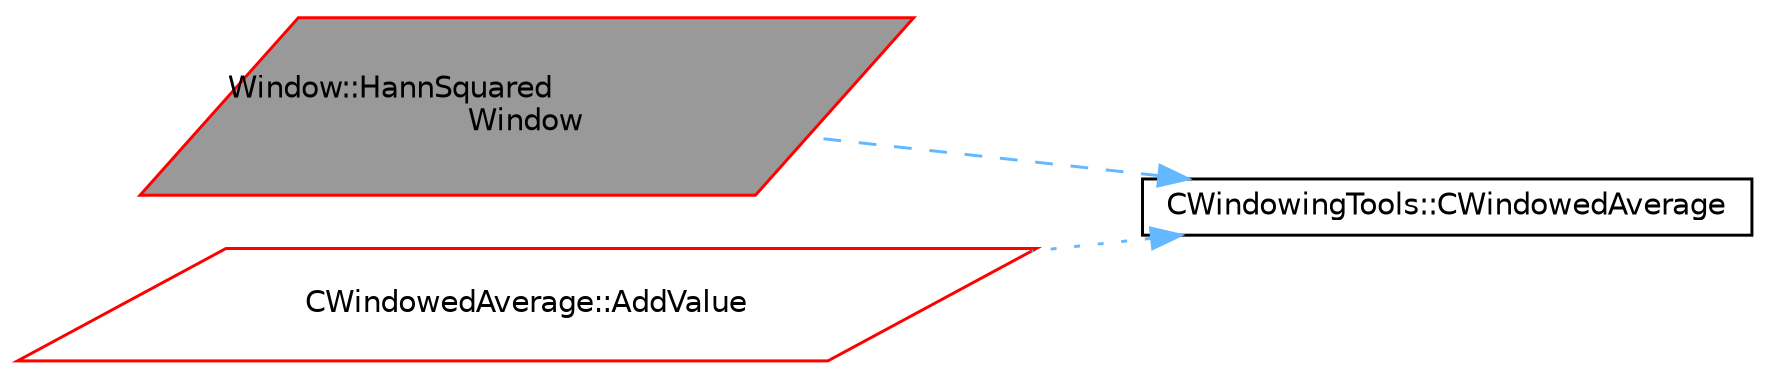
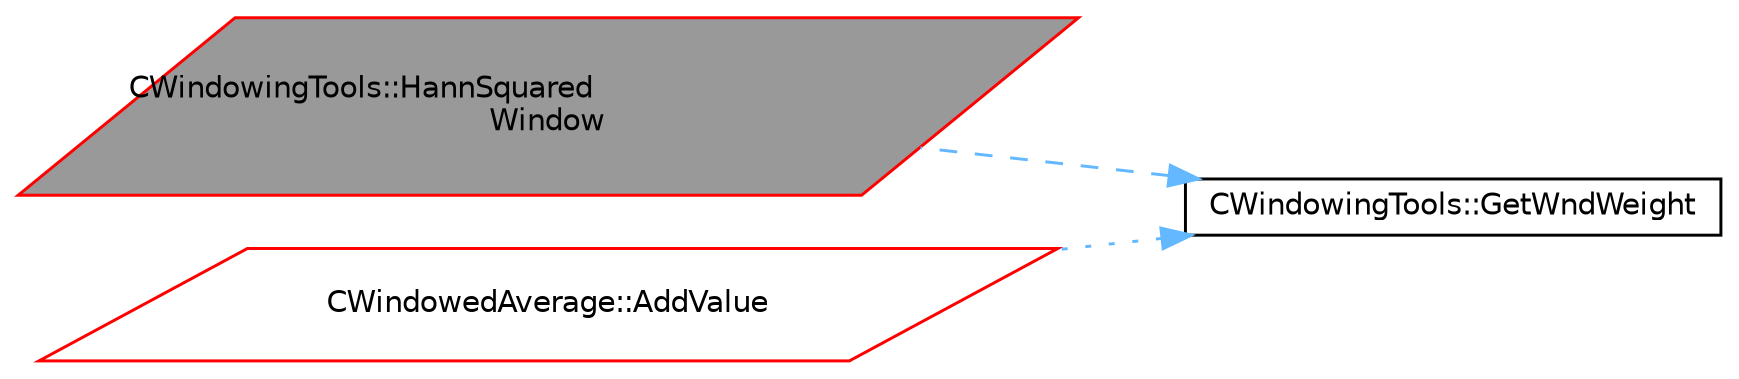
node "Window::HannSquared Window": label "Window::HannSquared Window" -> "CWindowingTools::HannSquared Window"
node "CWindowingTools::CWindowedAverage": label "CWindowingTools::CWindowedAverage" -> "CWindowingTools::GetWndWeight"
